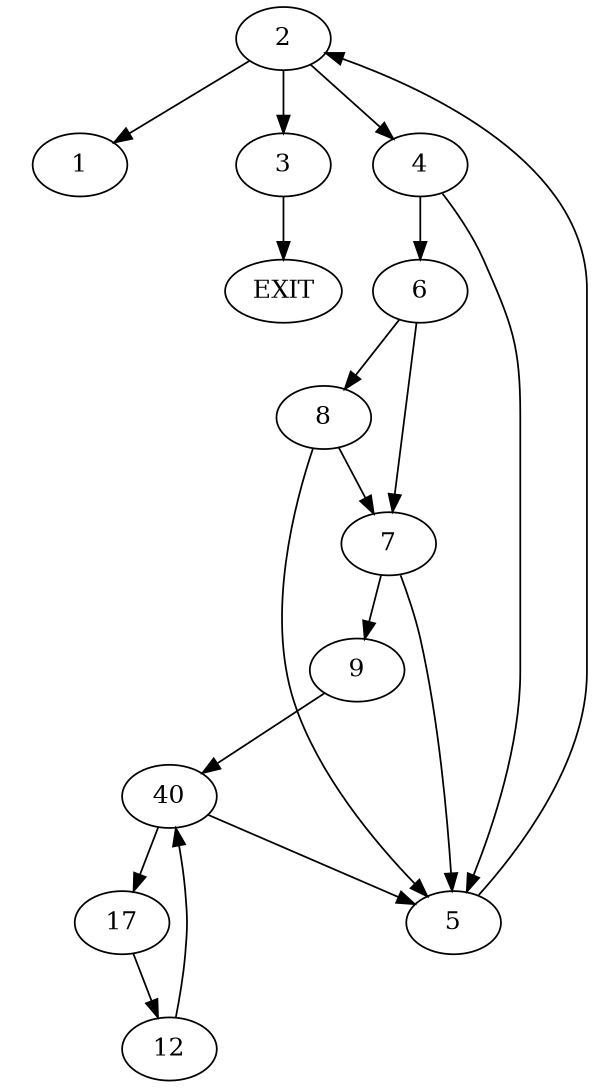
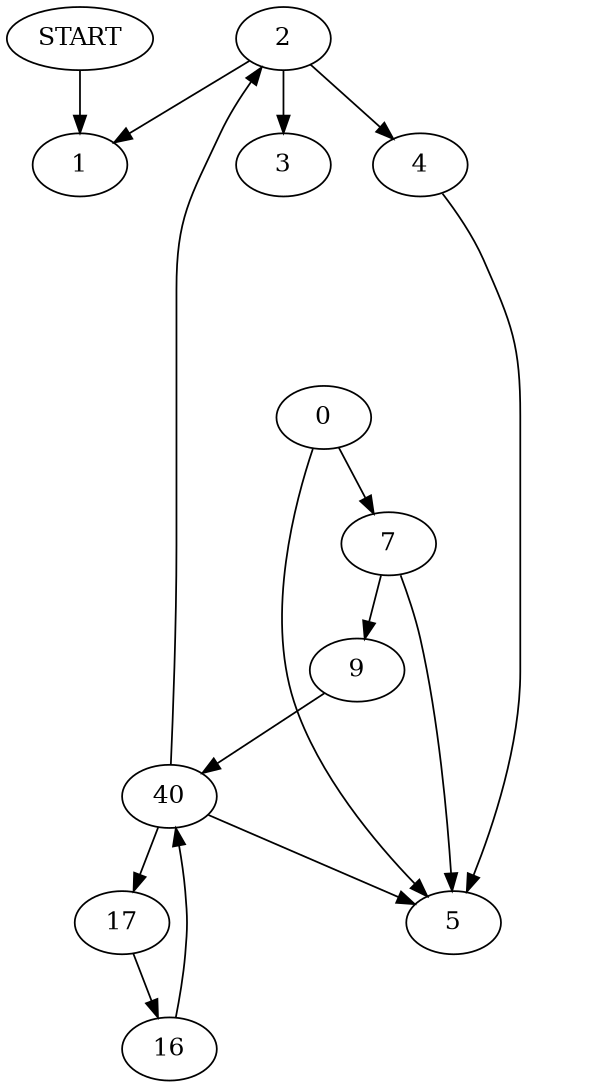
node "START": added
node "EXIT": removed
node "6": removed
node "8": label "8" -> "0"
edge "5" -> "2": now "40" -> "2"
node "12": label "12" -> "16"
